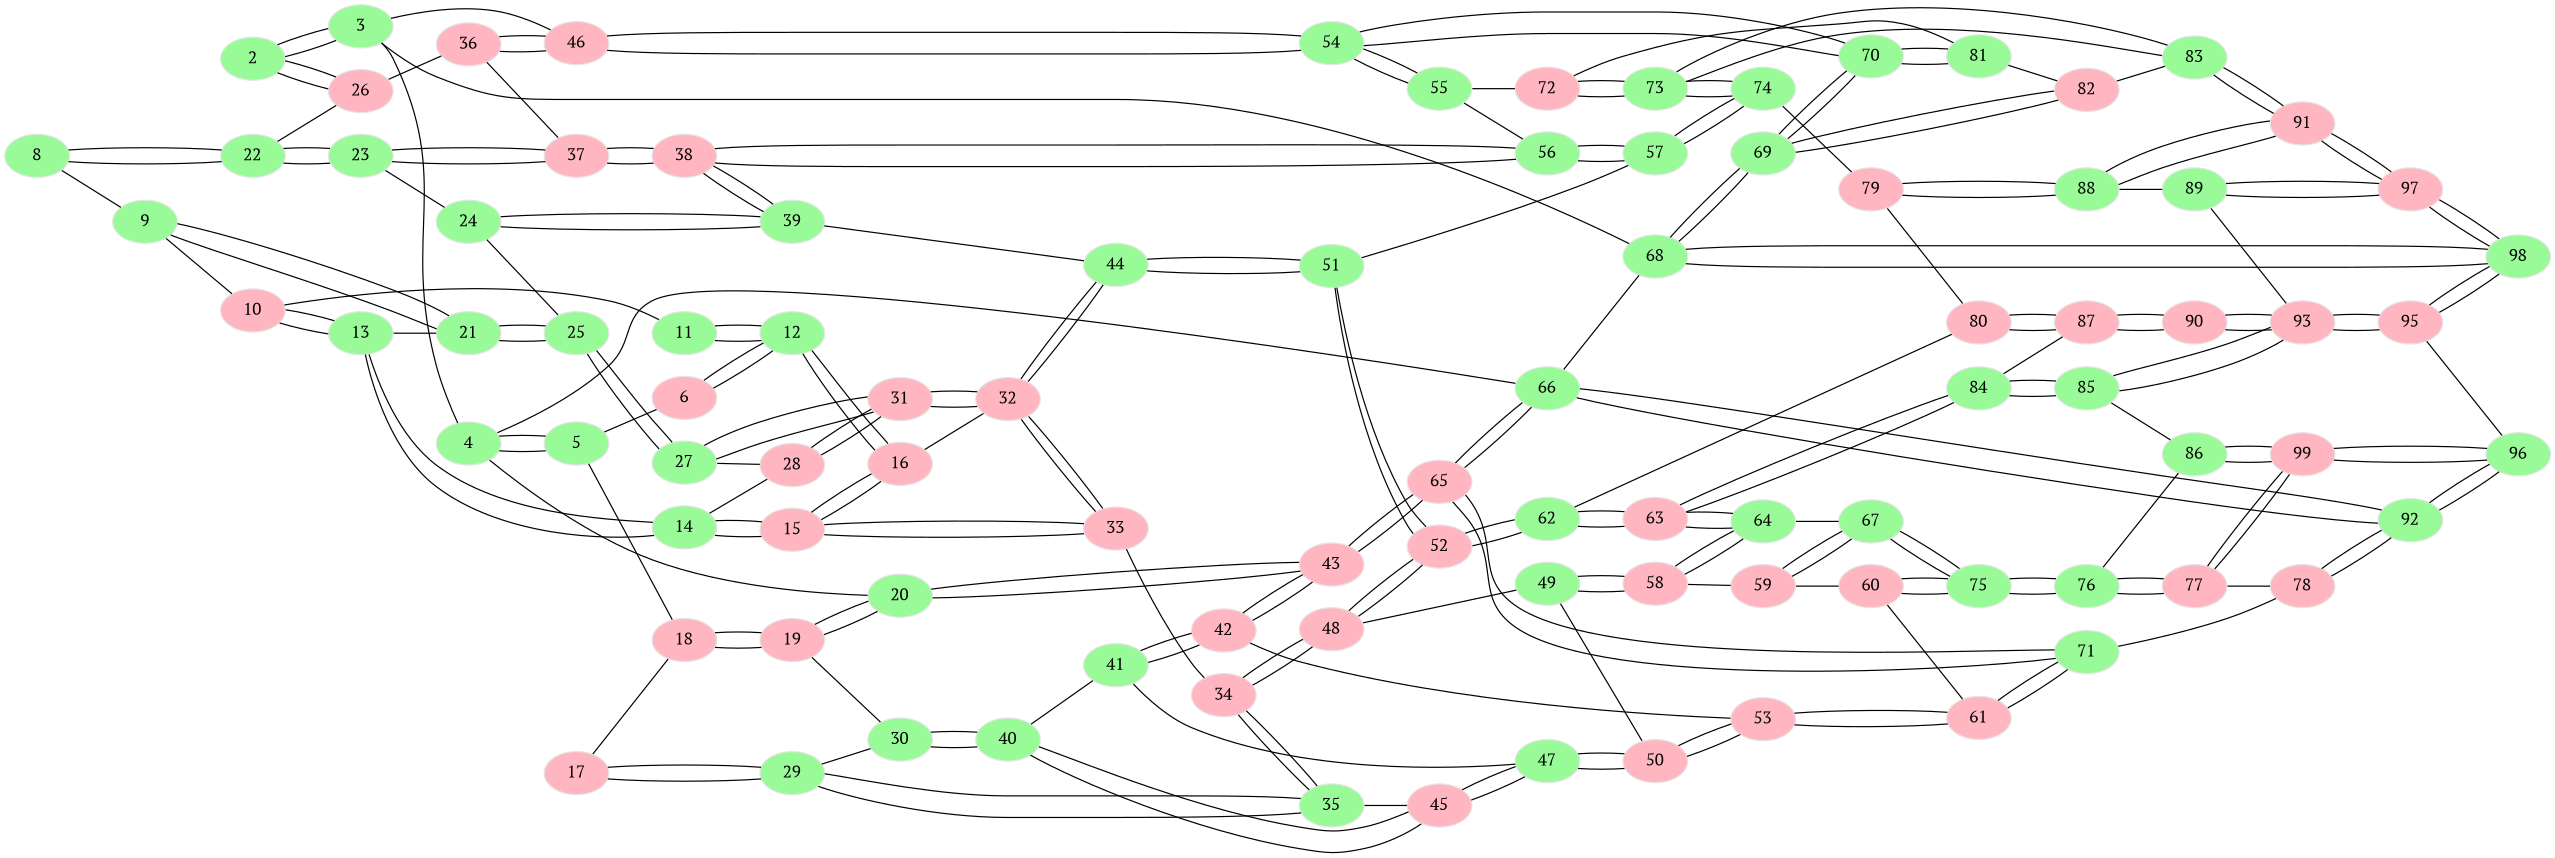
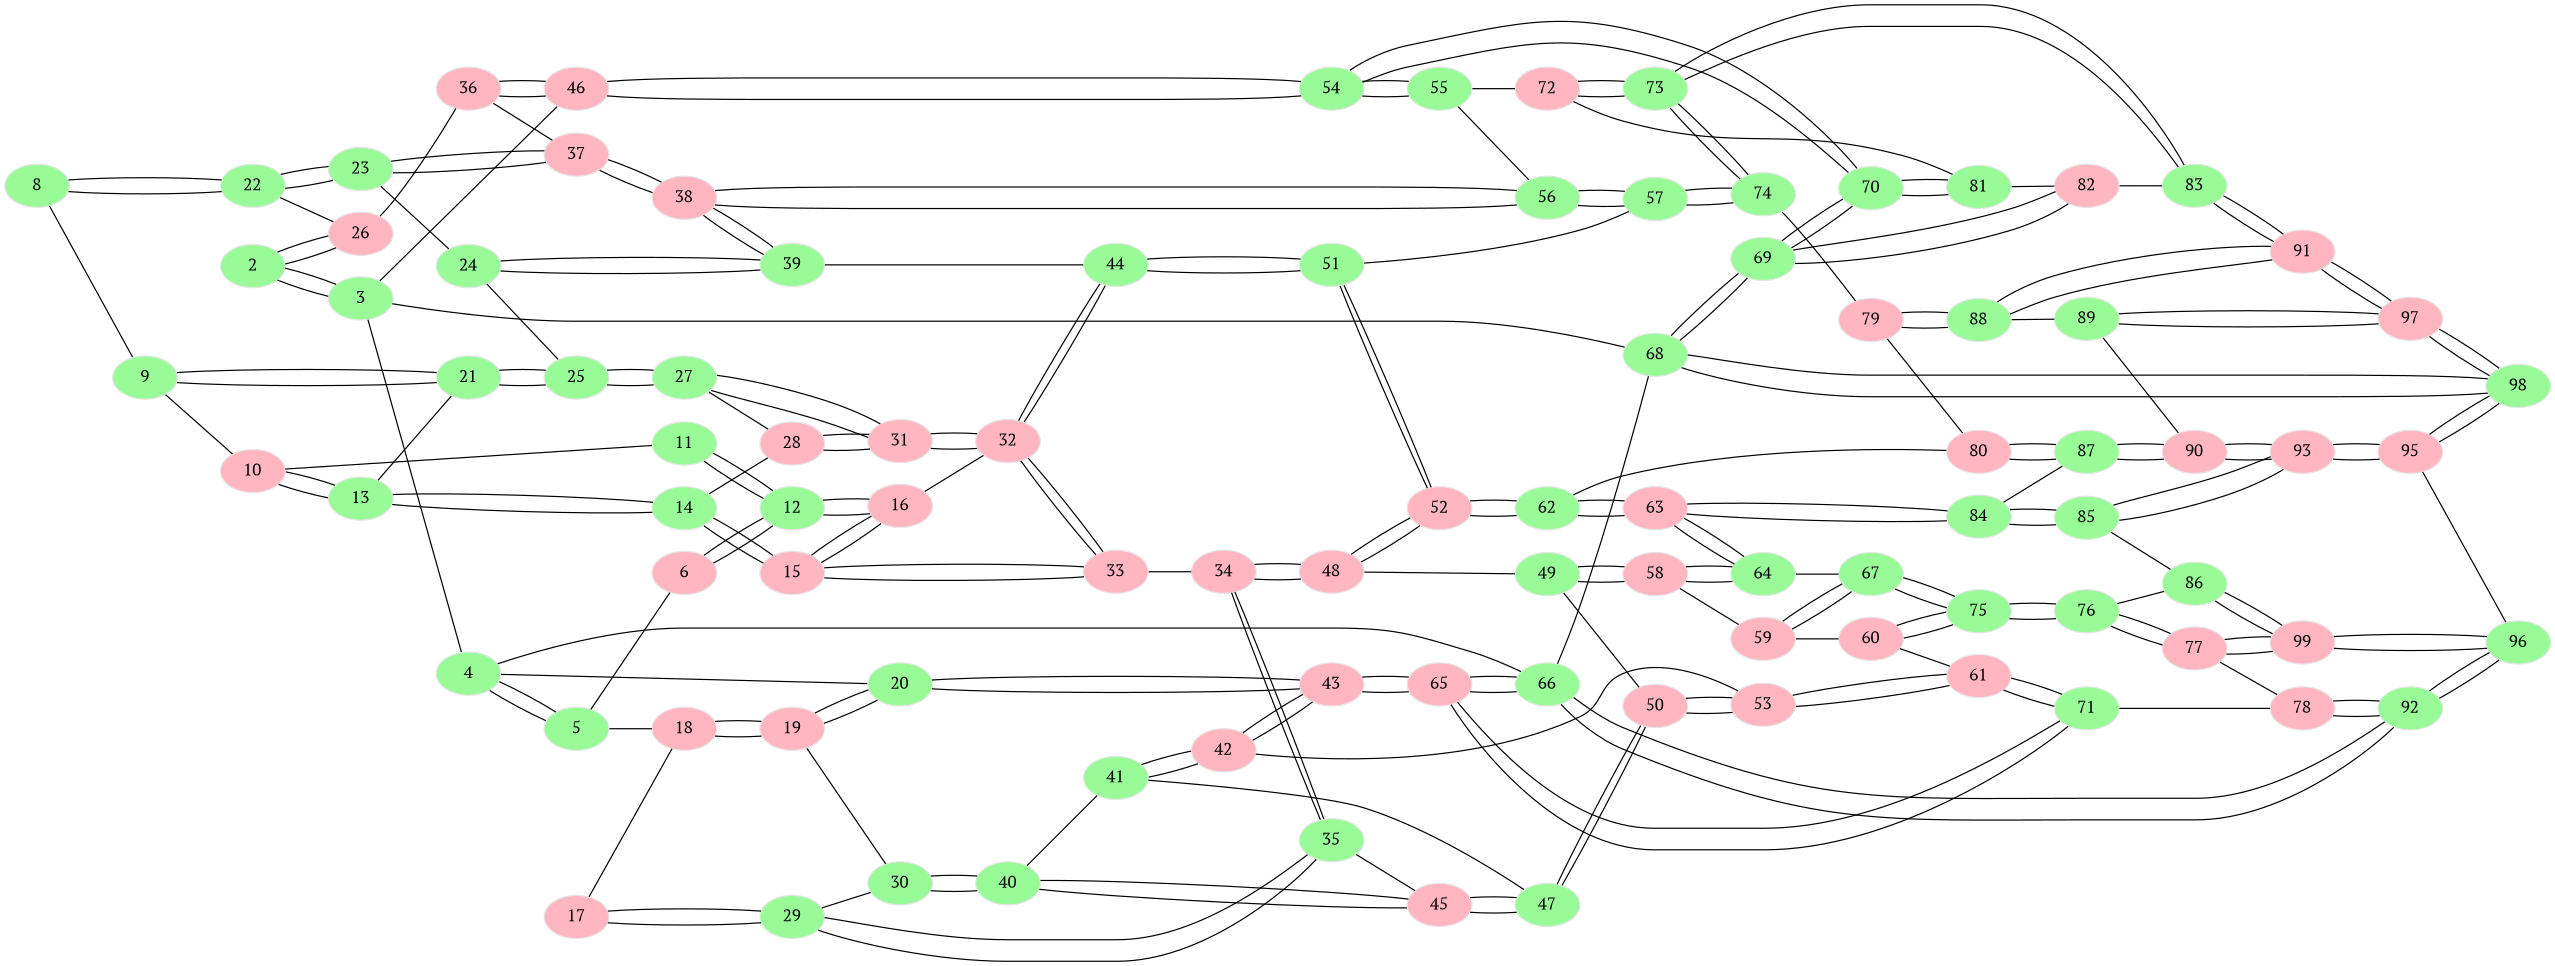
edge "89" -- "93": now "89" -- "90"
node "87": fillcolor lightpink -> palegreen
